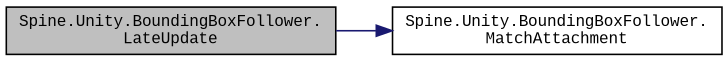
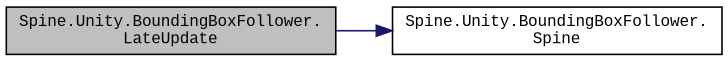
node "Spine.Unity.BoundingBoxFollower. MatchAttachment": label "Spine.Unity.BoundingBoxFollower. MatchAttachment" -> "Spine.Unity.BoundingBoxFollower. Spine"
